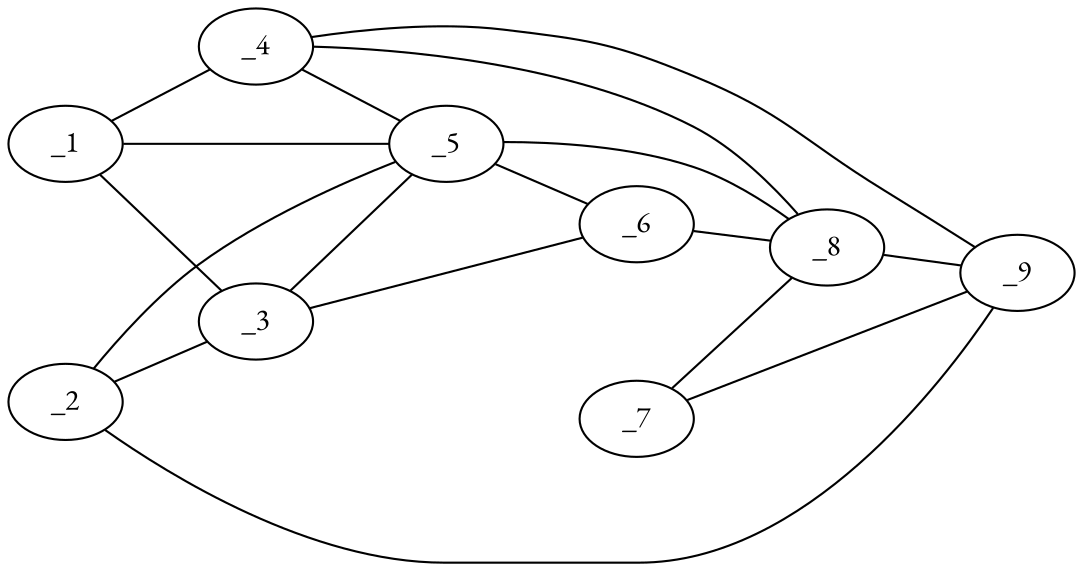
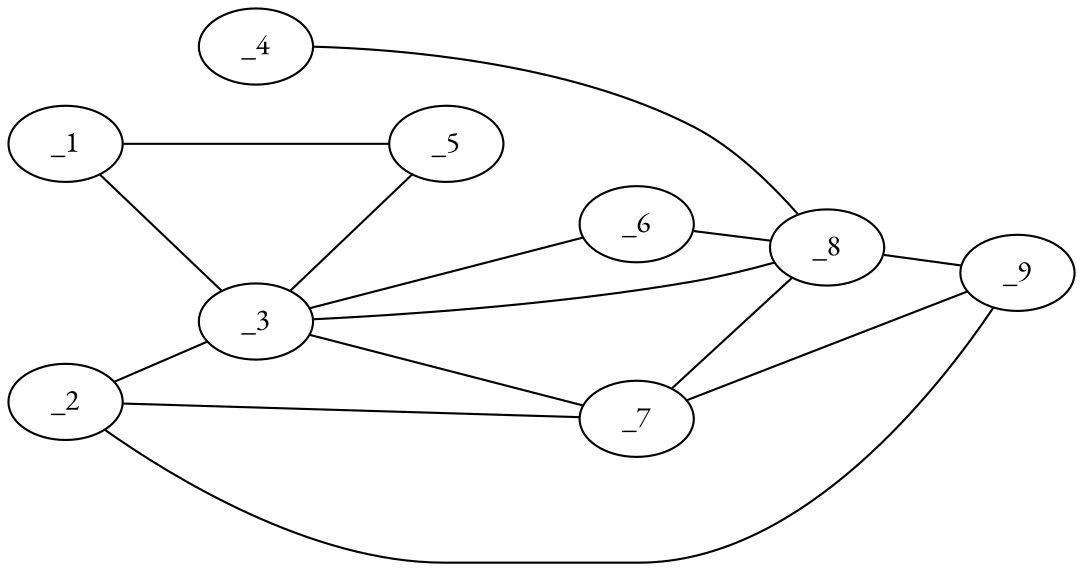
edge "_4" -- "_9": removed
edge "_4" -- "_1": removed
edge "_4" -- "_5": removed
edge "_5" -- "_8": now "_3" -- "_8"
edge "_5" -- "_6": removed
edge "_5" -- "_2": now "_7" -- "_2"
edge "_3" -- "_7": added
